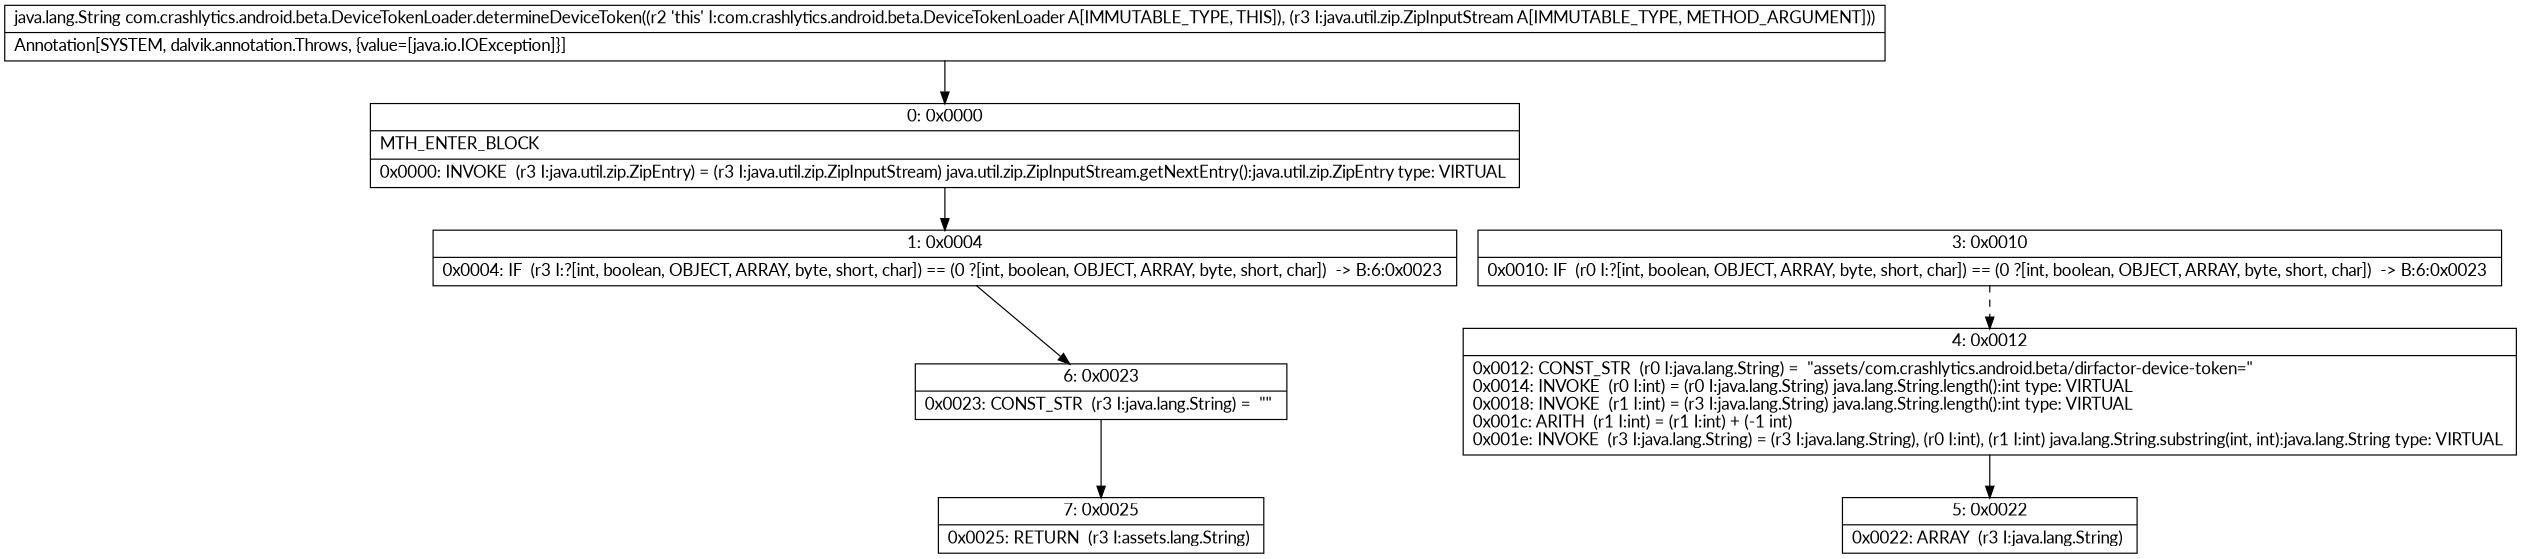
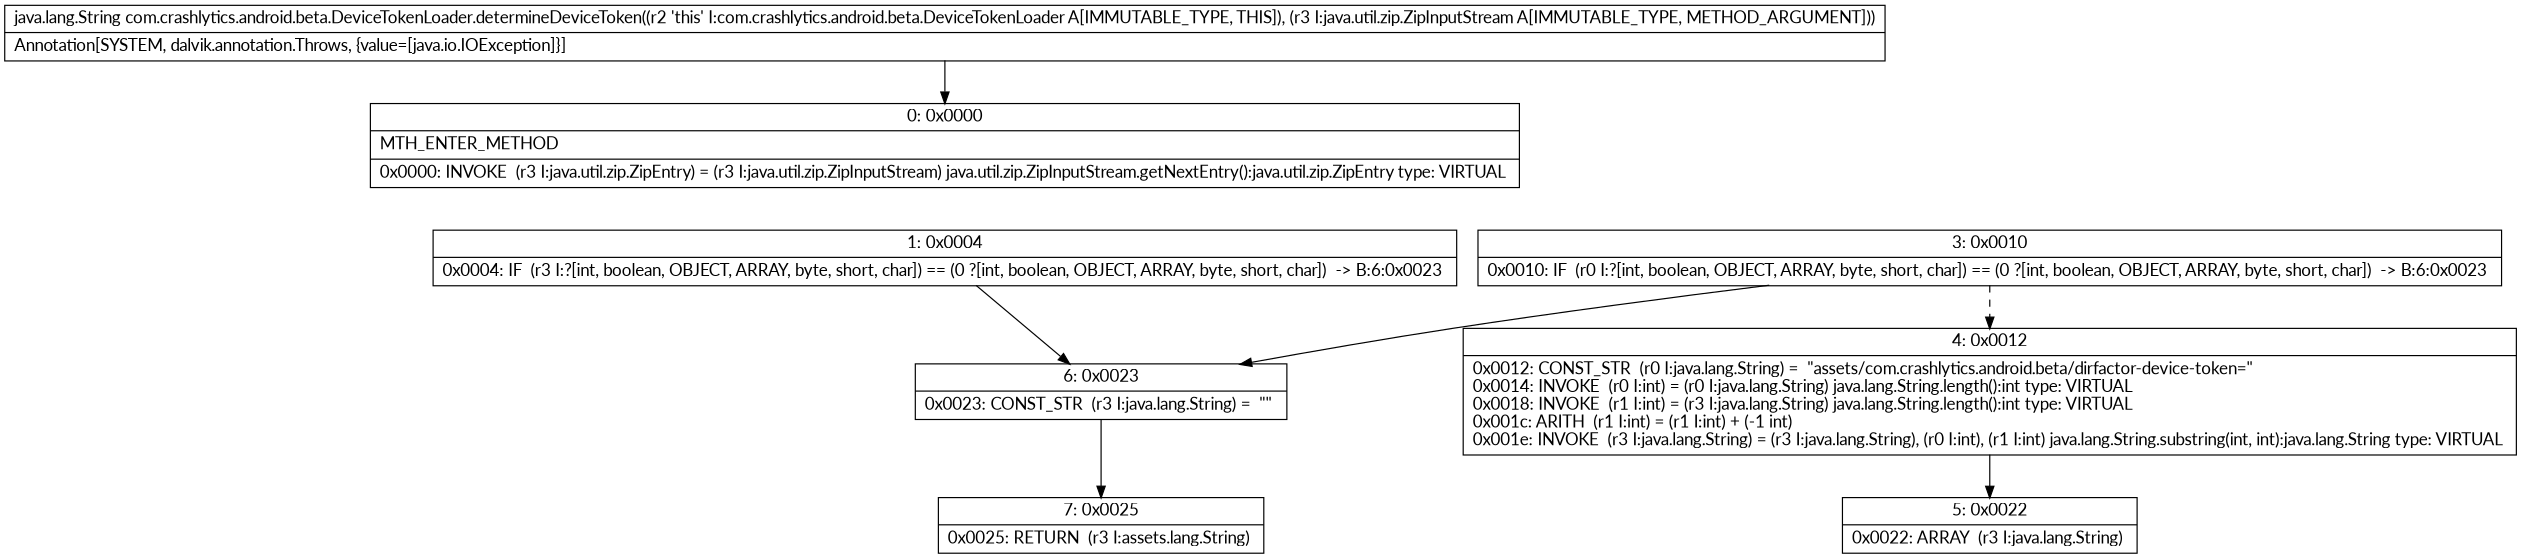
node "0: 0x0000": text "MTH_ENTER_BLOCK" -> "MTH_ENTER_METHOD"
edge "0: 0x0000" -> "1: 0x0004": removed
edge "3: 0x0010" -> "6: 0x0023": added
